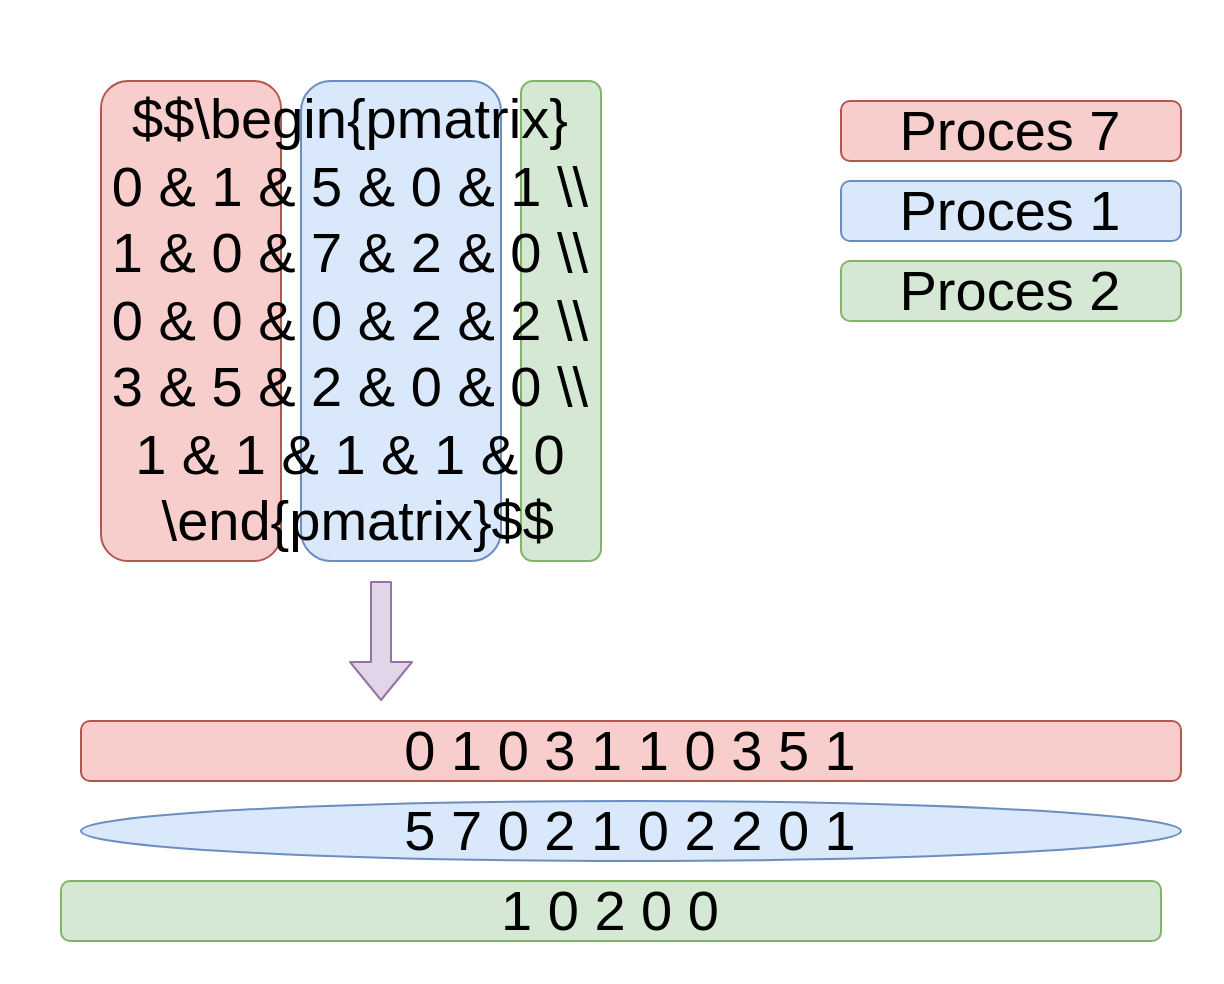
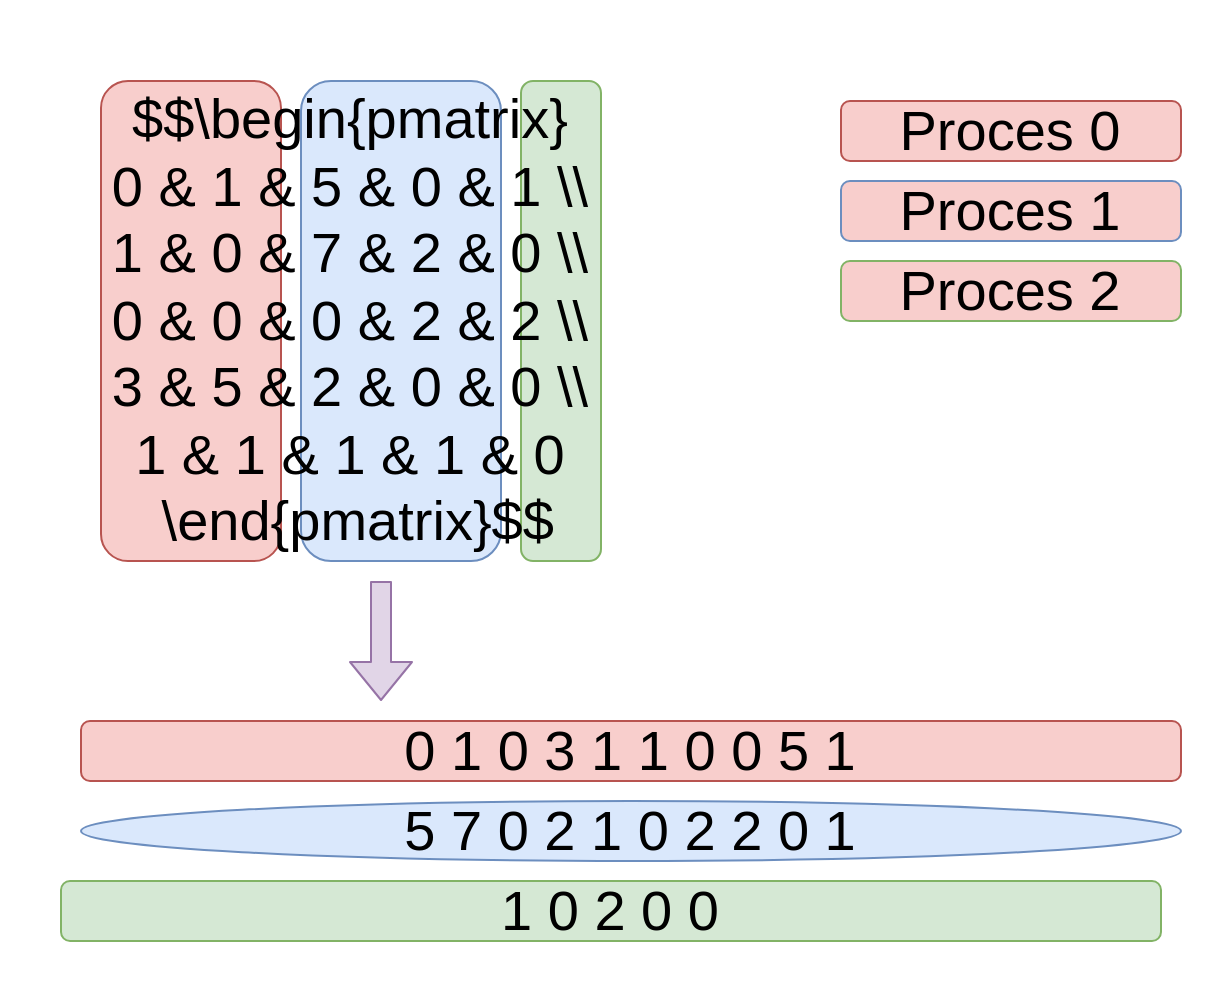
node "Proces 7": label "Proces 7" -> "Proces 0"
node "Proces 1": fillcolor #dae8fc -> #f8cecc
node "Proces 2": fillcolor #d5e8d4 -> #f8cecc
node "0 1 0 3 1 1 0 3 5 1": label "0 1 0 3 1 1 0 3 5 1" -> "0 1 0 3 1 1 0 0 5 1"
